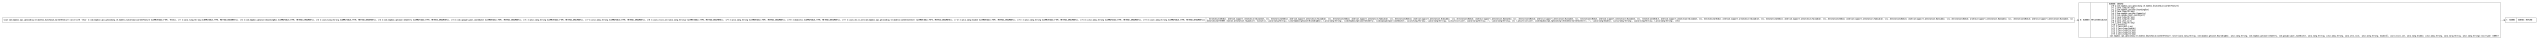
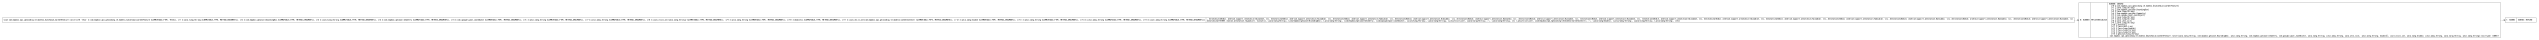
node "0: 0x0000": text "(r15 I:java.lang.String)" -> "(r15 I:geojson.lang.String)"
